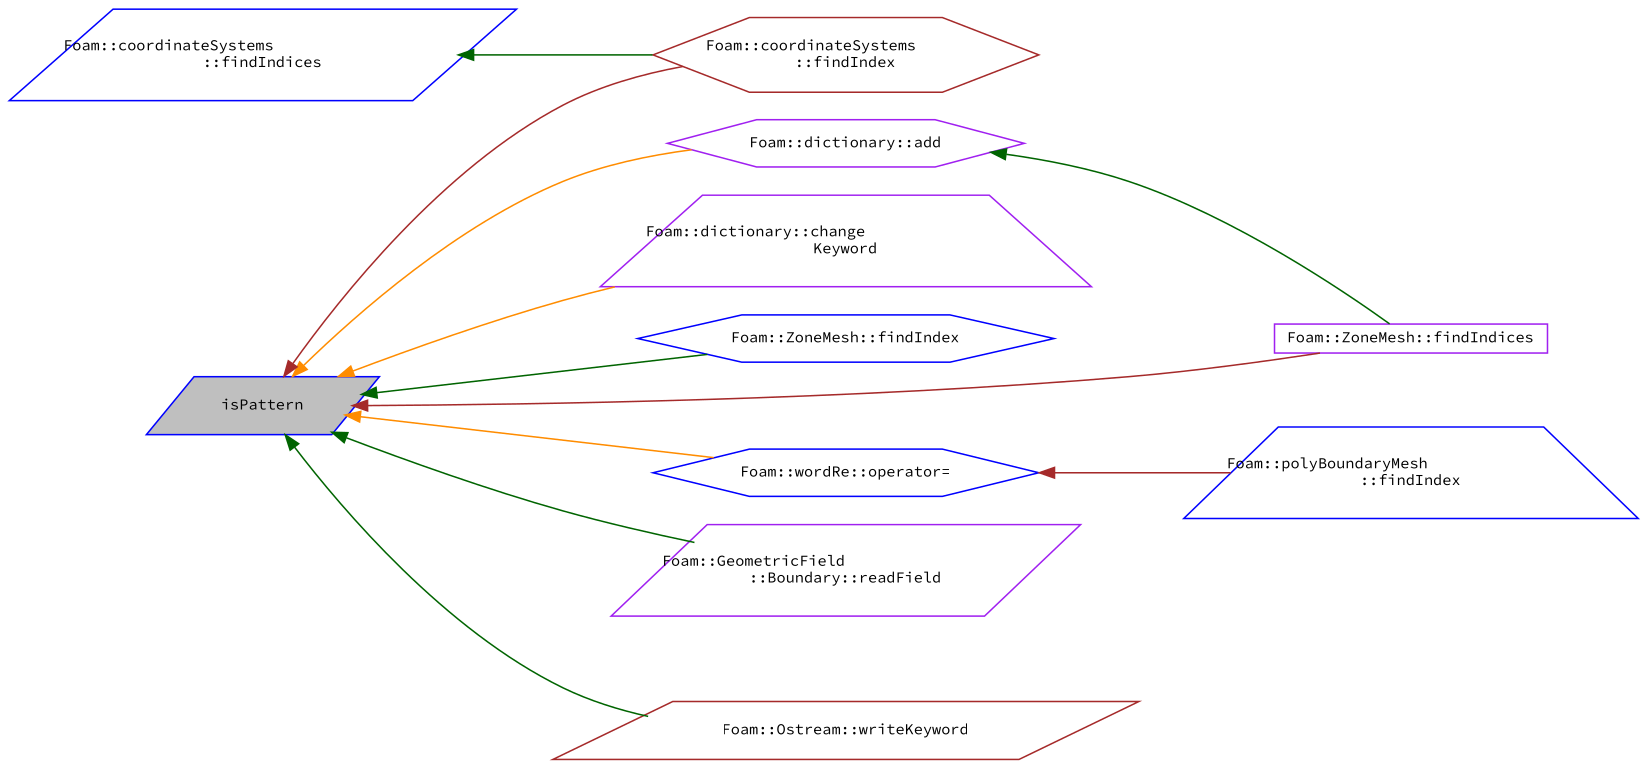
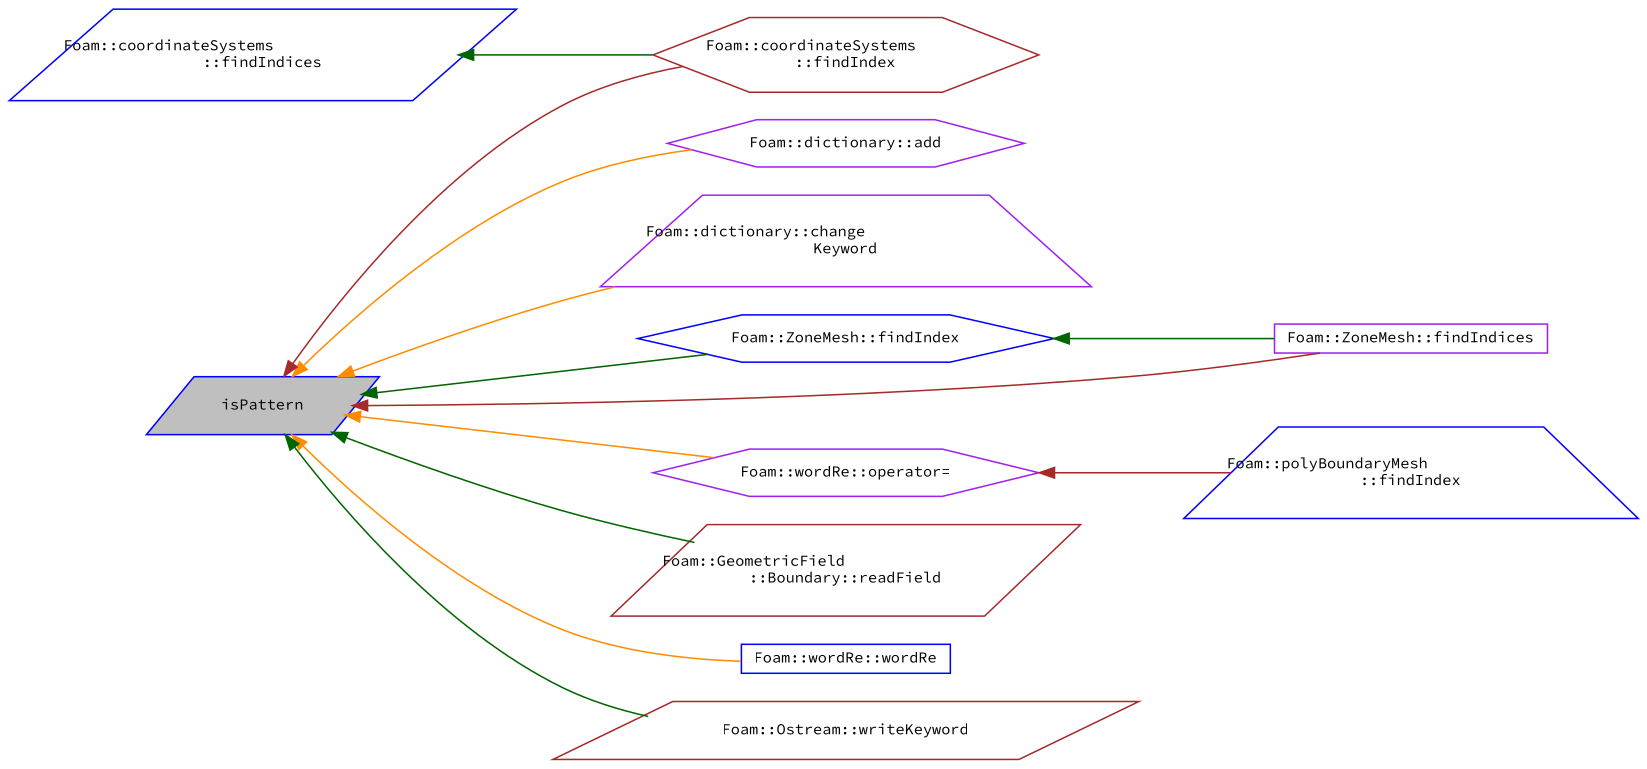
edge "Foam::ZoneMesh::findIndices" -> "Foam::dictionary::add": now "Foam::ZoneMesh::findIndices" -> "Foam::ZoneMesh::findIndex"
node "Foam::wordRe::operator=": color blue -> purple
node "Foam::GeometricField ::Boundary::readField": color purple -> brown
node "Foam::wordRe::wordRe": added
